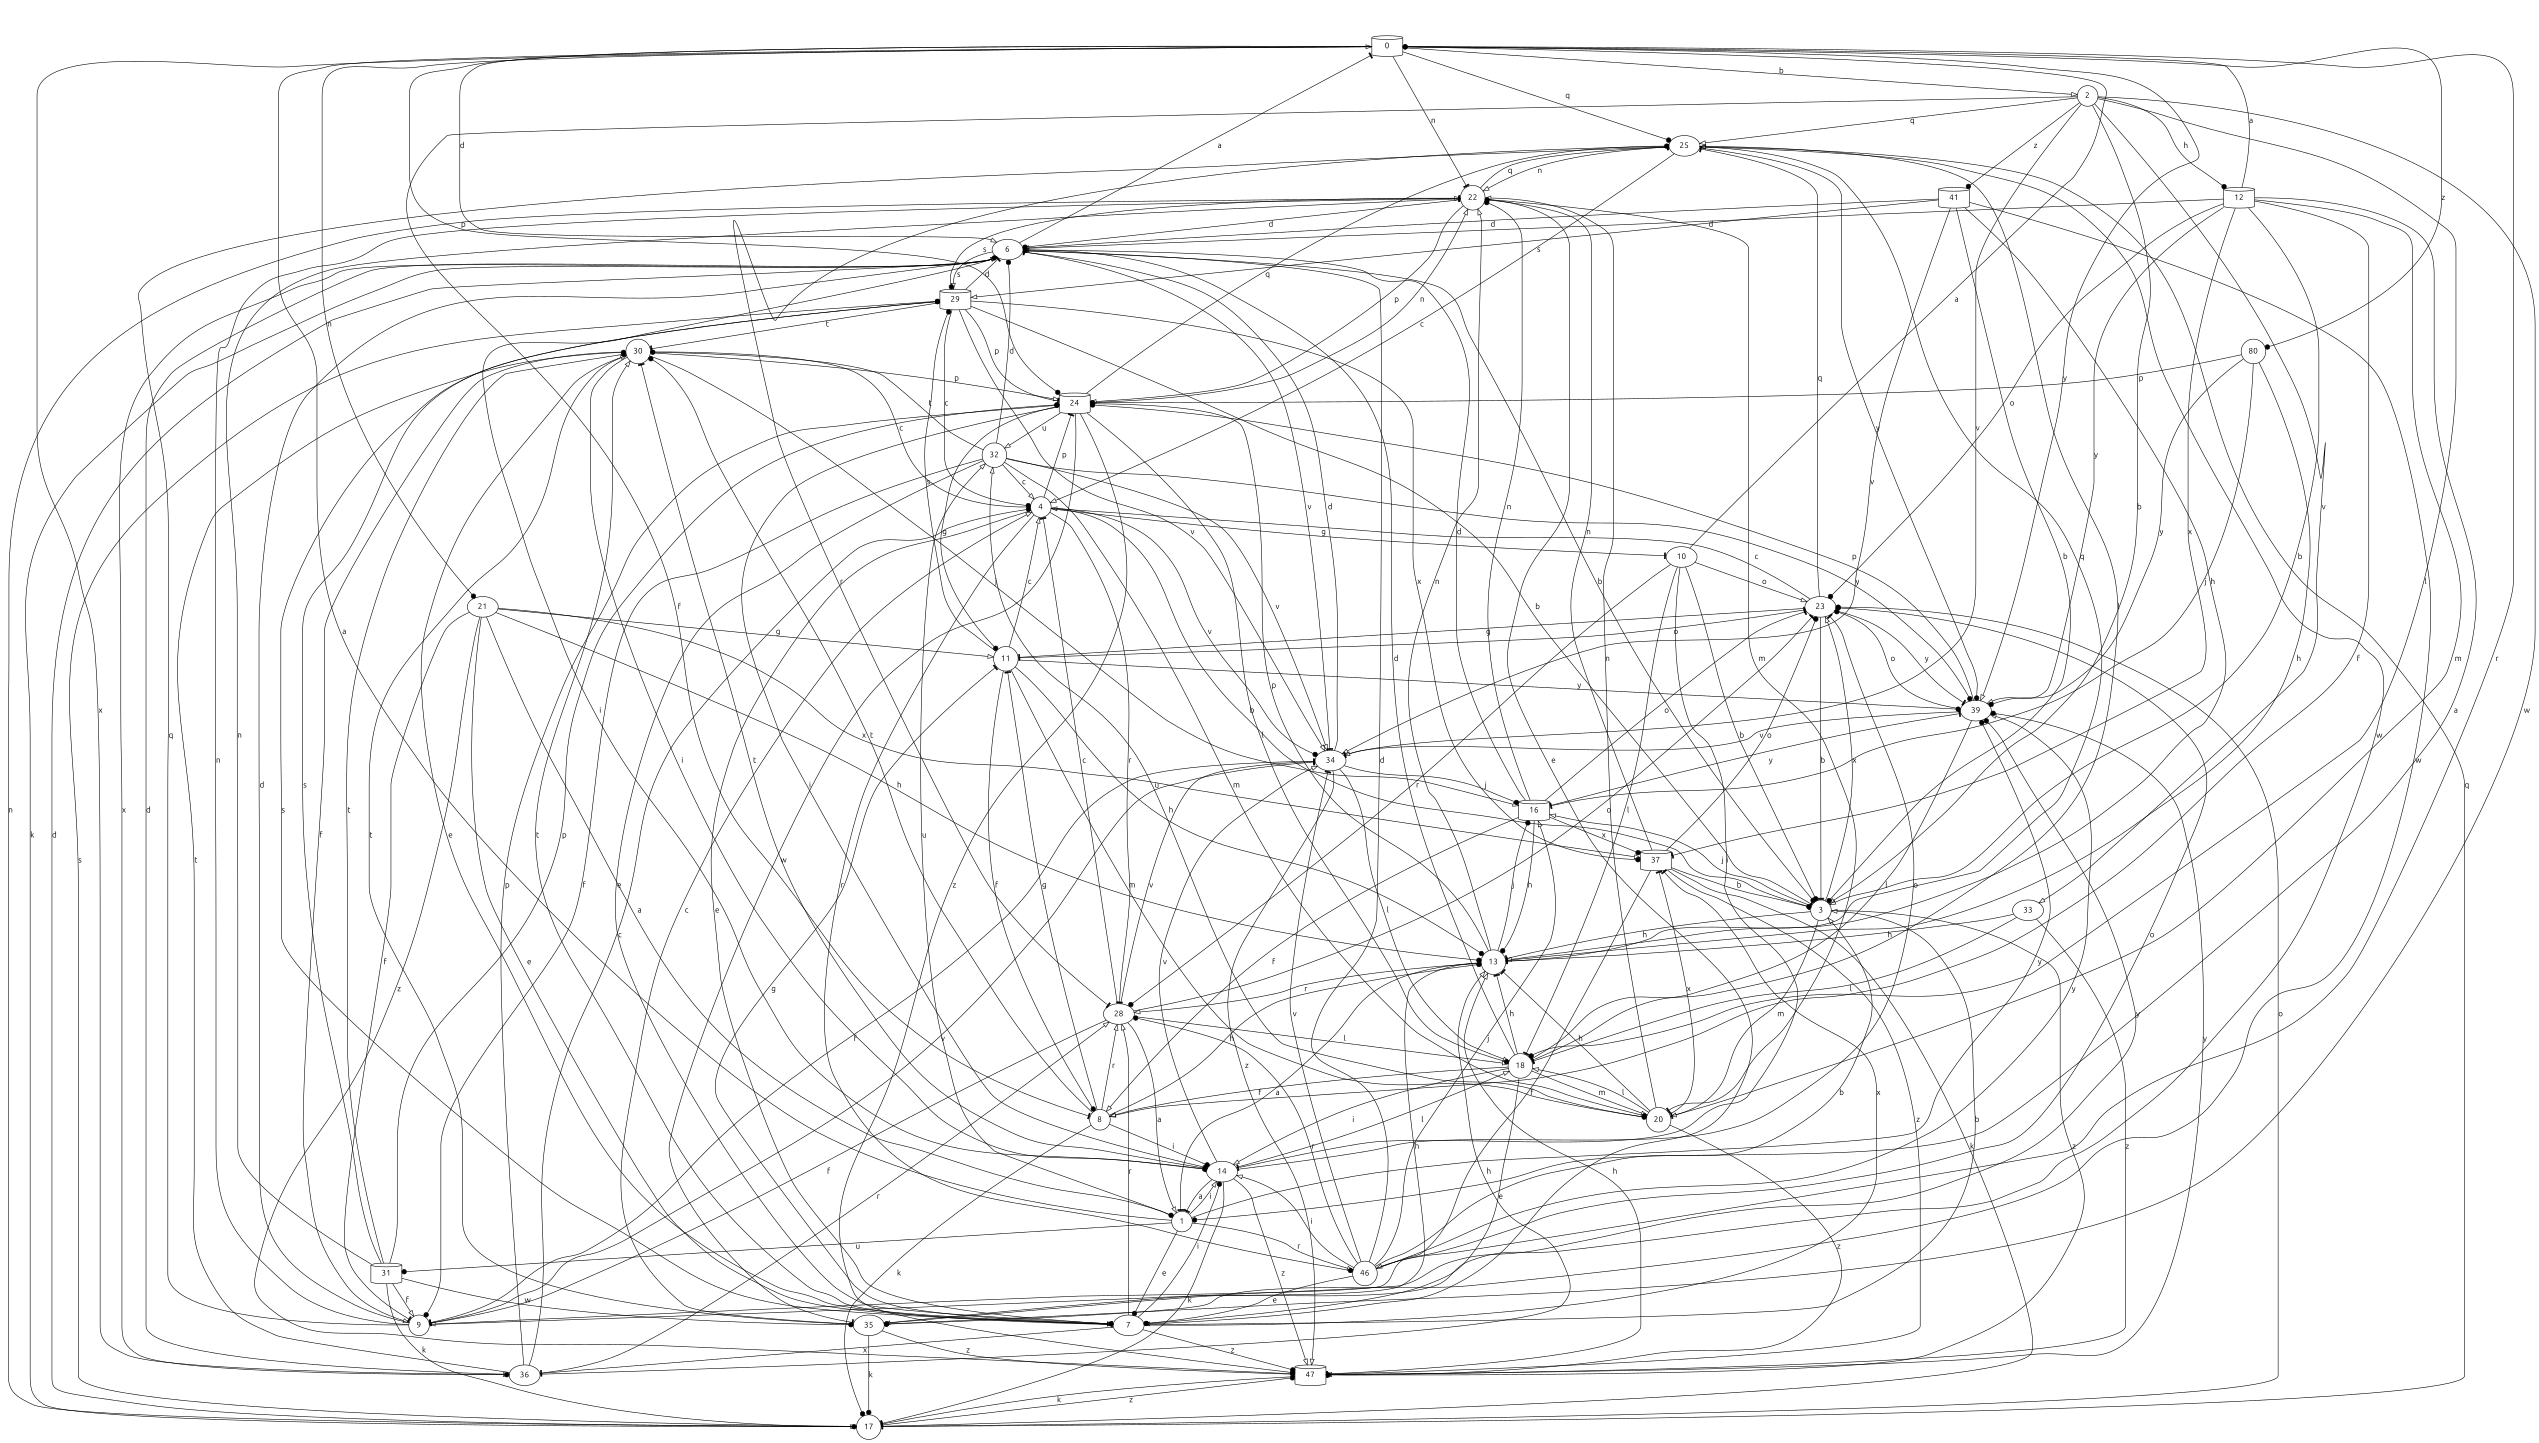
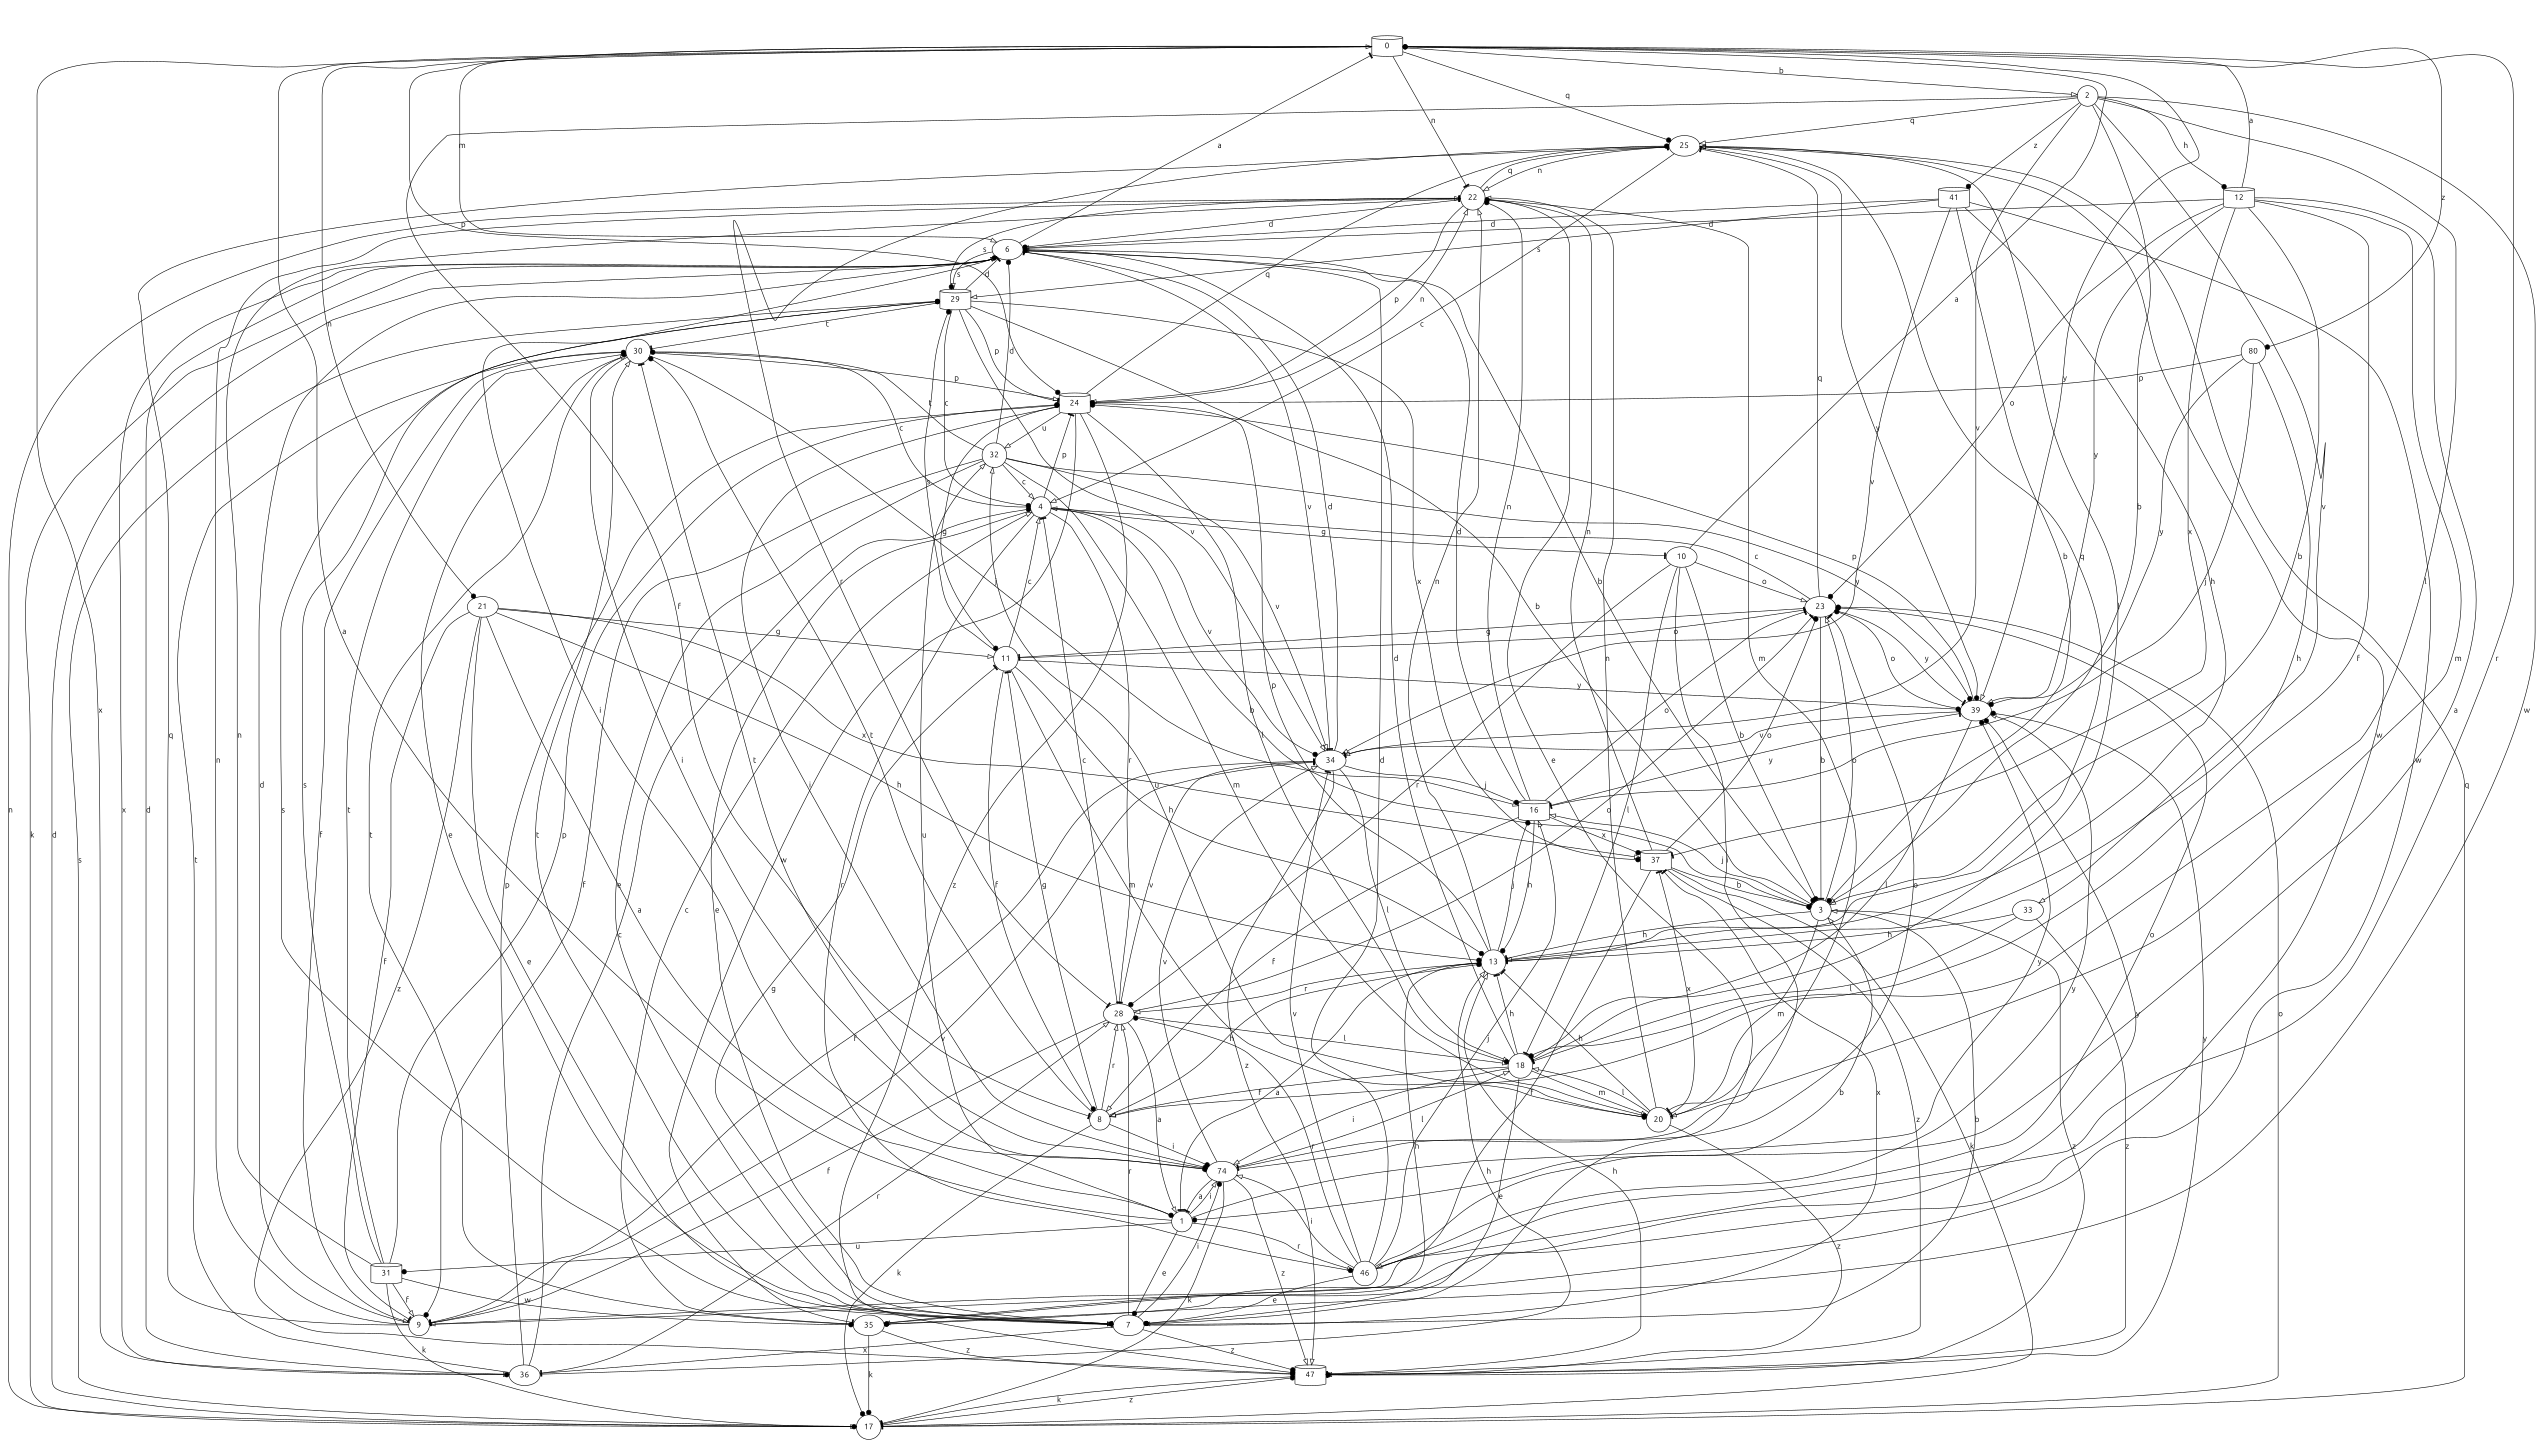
edge "0" -> "6": label "d" -> "m"
edge "3" -> "23": label "x" -> "o"
node "14": label "14" -> "74"
